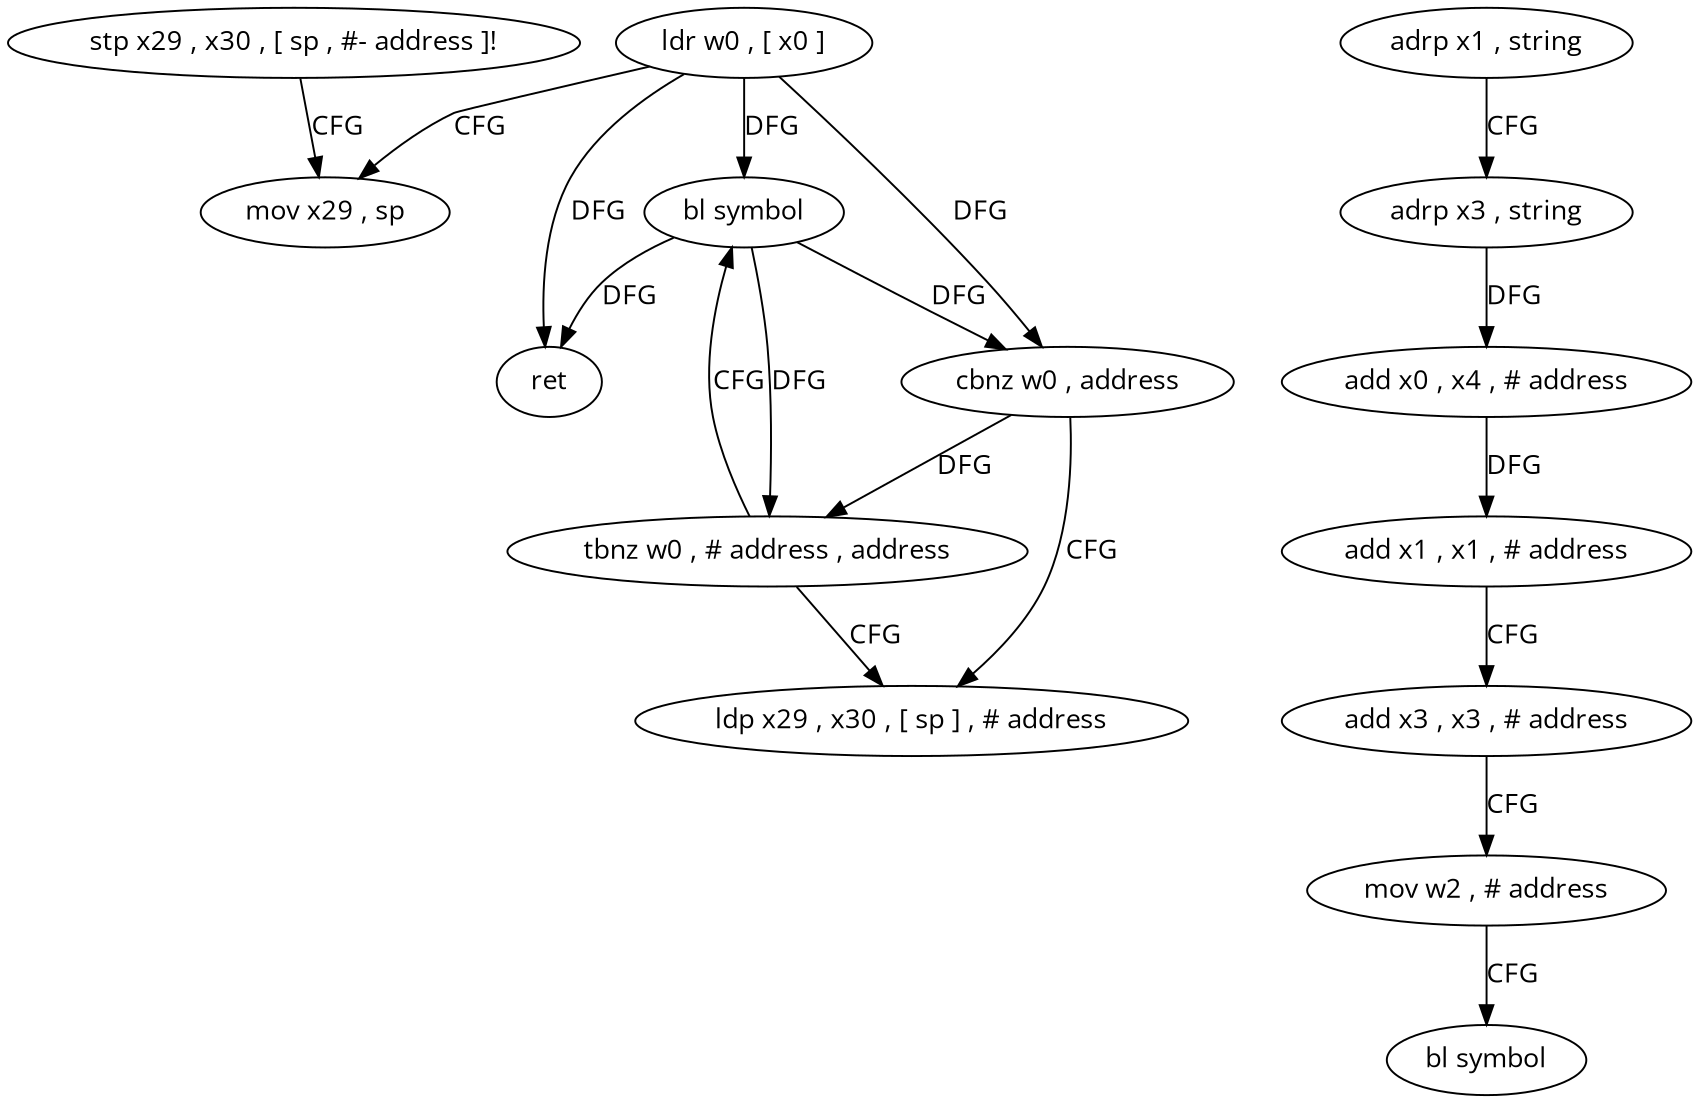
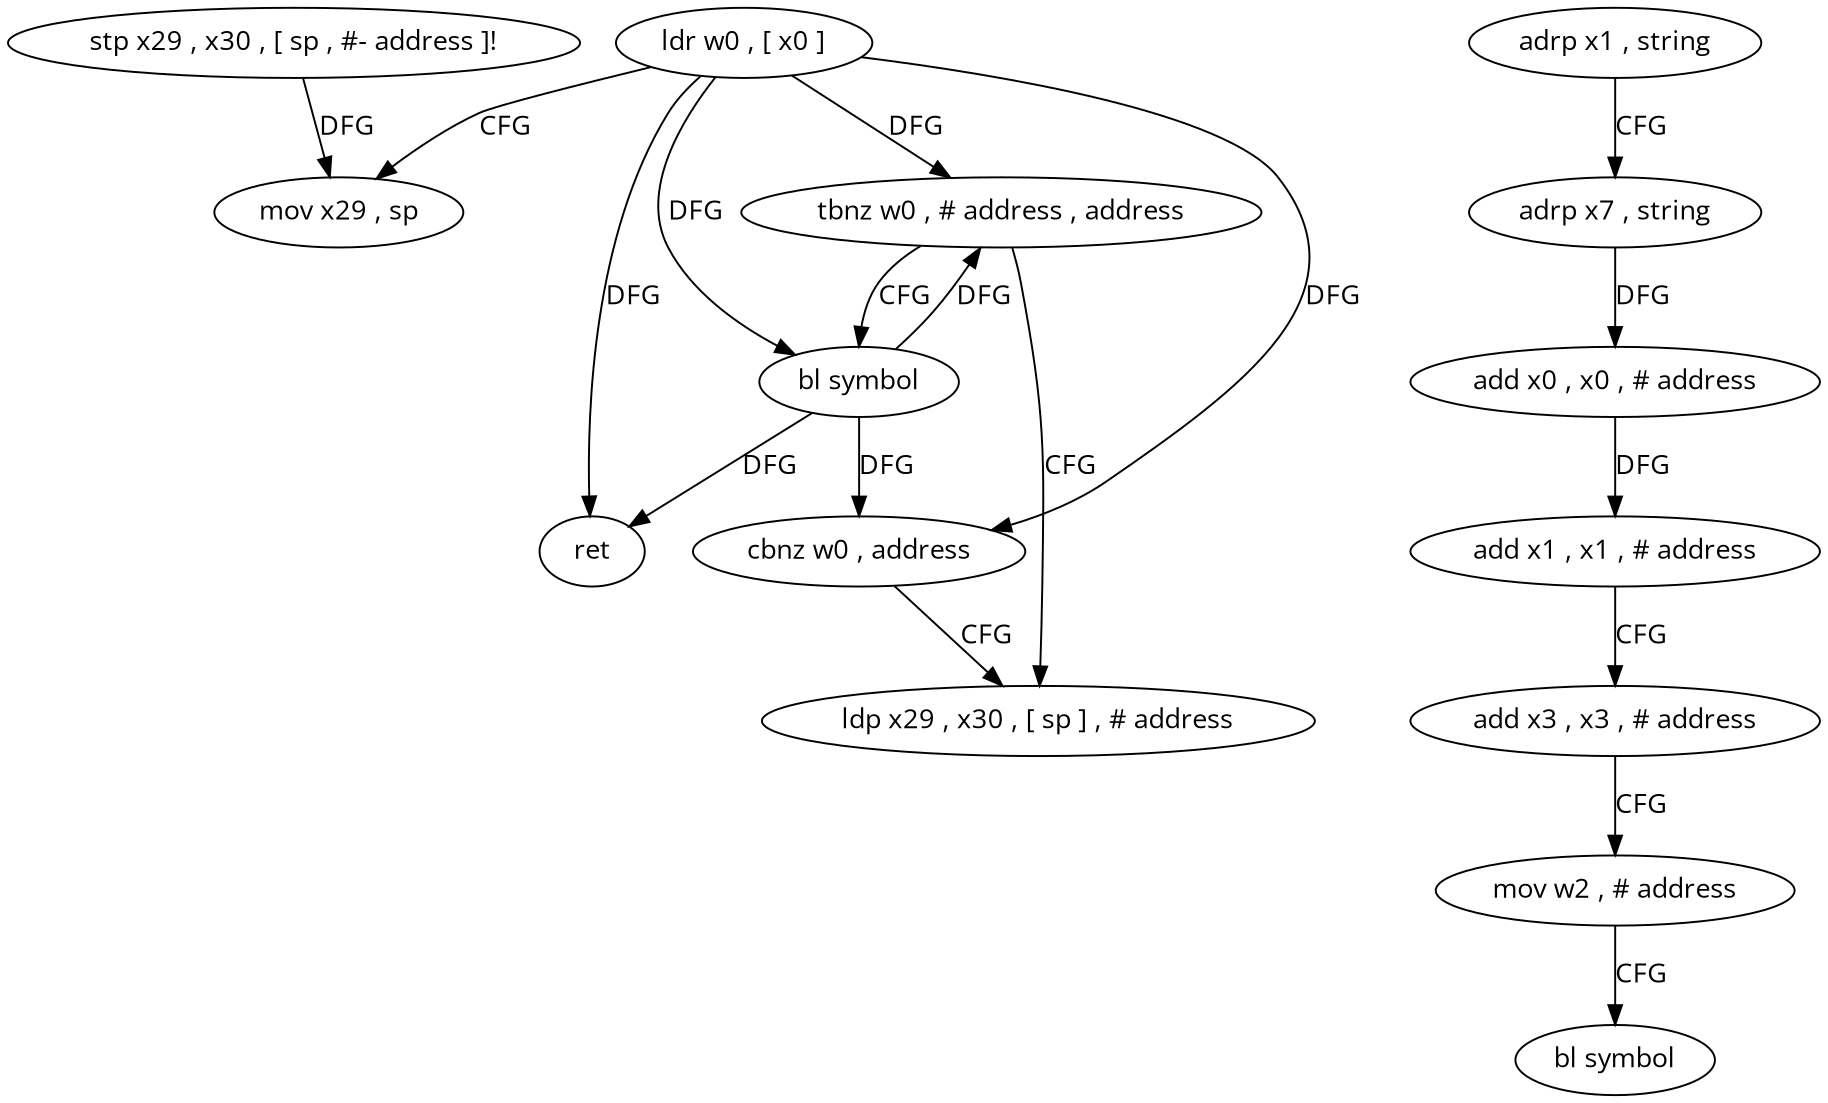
edge "stp x29 , x30 , [ sp , #- address ]!" -> "mov x29 , sp": label "CFG" -> "DFG"
node "adrp x3 , string": label "adrp x3 , string" -> "adrp x7 , string"
node "add x0 , x4 , # address": label "add x0 , x4 , # address" -> "add x0 , x0 , # address"
edge "cbnz w0 , address" -> "tbnz w0 , # address , address": now "ldr w0 , [ x0 ]" -> "tbnz w0 , # address , address"
